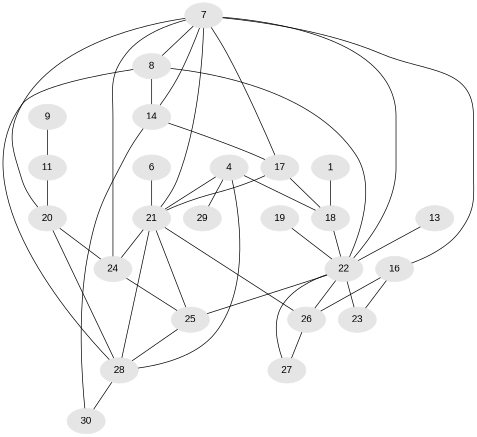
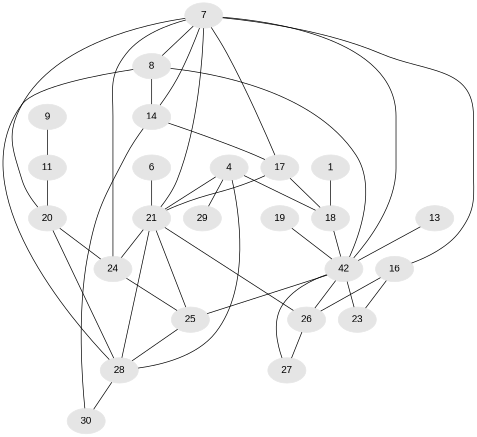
node "22": label "22" -> "42"
